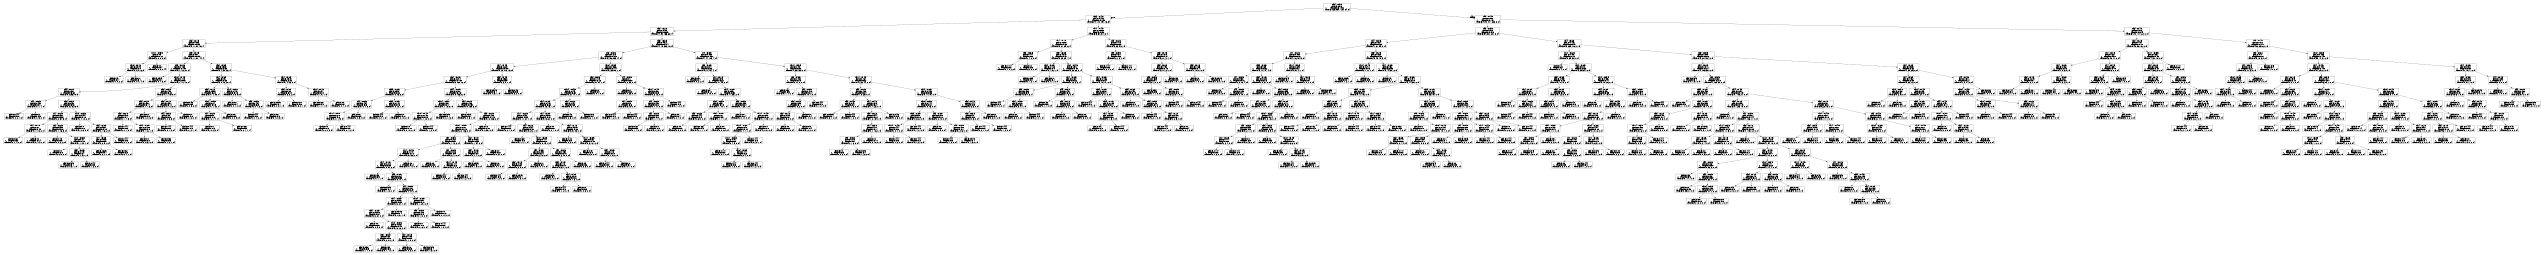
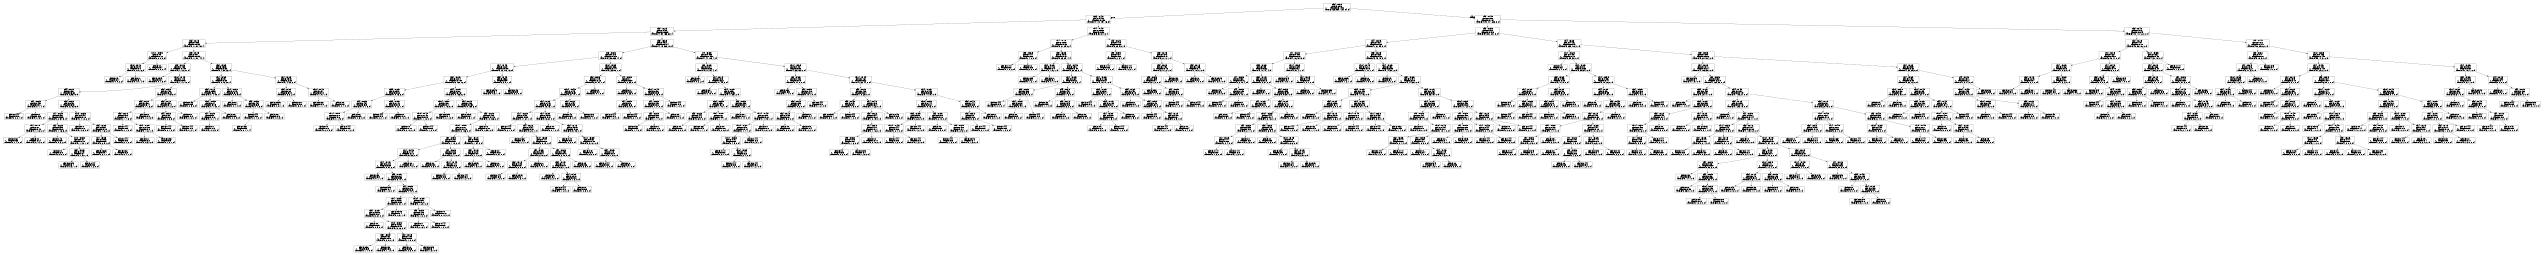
edge "X[7] <= 3.5 gini = 0.278 samples = 6 value = [0, 5, 0, 1, 0]" -> "gini = 0.444 samples = 3 value = [0, 2, 0, 1, 0]": now "X[8] <= 2.5 gini = 0.568 samples = 9 value = [0, 5, 0, 3, 1]" -> "gini = 0.444 samples = 3 value = [0, 2, 0, 1, 0]"
edge "X[7] <= 2.5 gini = 0.5 samples = 6 value = [0, 0, 1, 4, 1]" -> "gini = 0.667 samples = 3 value = [0, 0, 1, 1, 1]": now "gini = 0.444 samples = 6 value = [0, 0, 4, 2, 0]" -> "gini = 0.667 samples = 3 value = [0, 0, 1, 1, 1]"
node "gini = 0.56 samples = 5 value = [0, 1, 3, 1, 0]": label "gini = 0.56 samples = 5 value = [0, 1, 3, 1, 0]" -> "value = 0.56 samples = 5 value = [0, 1, 3, 1, 0]"
